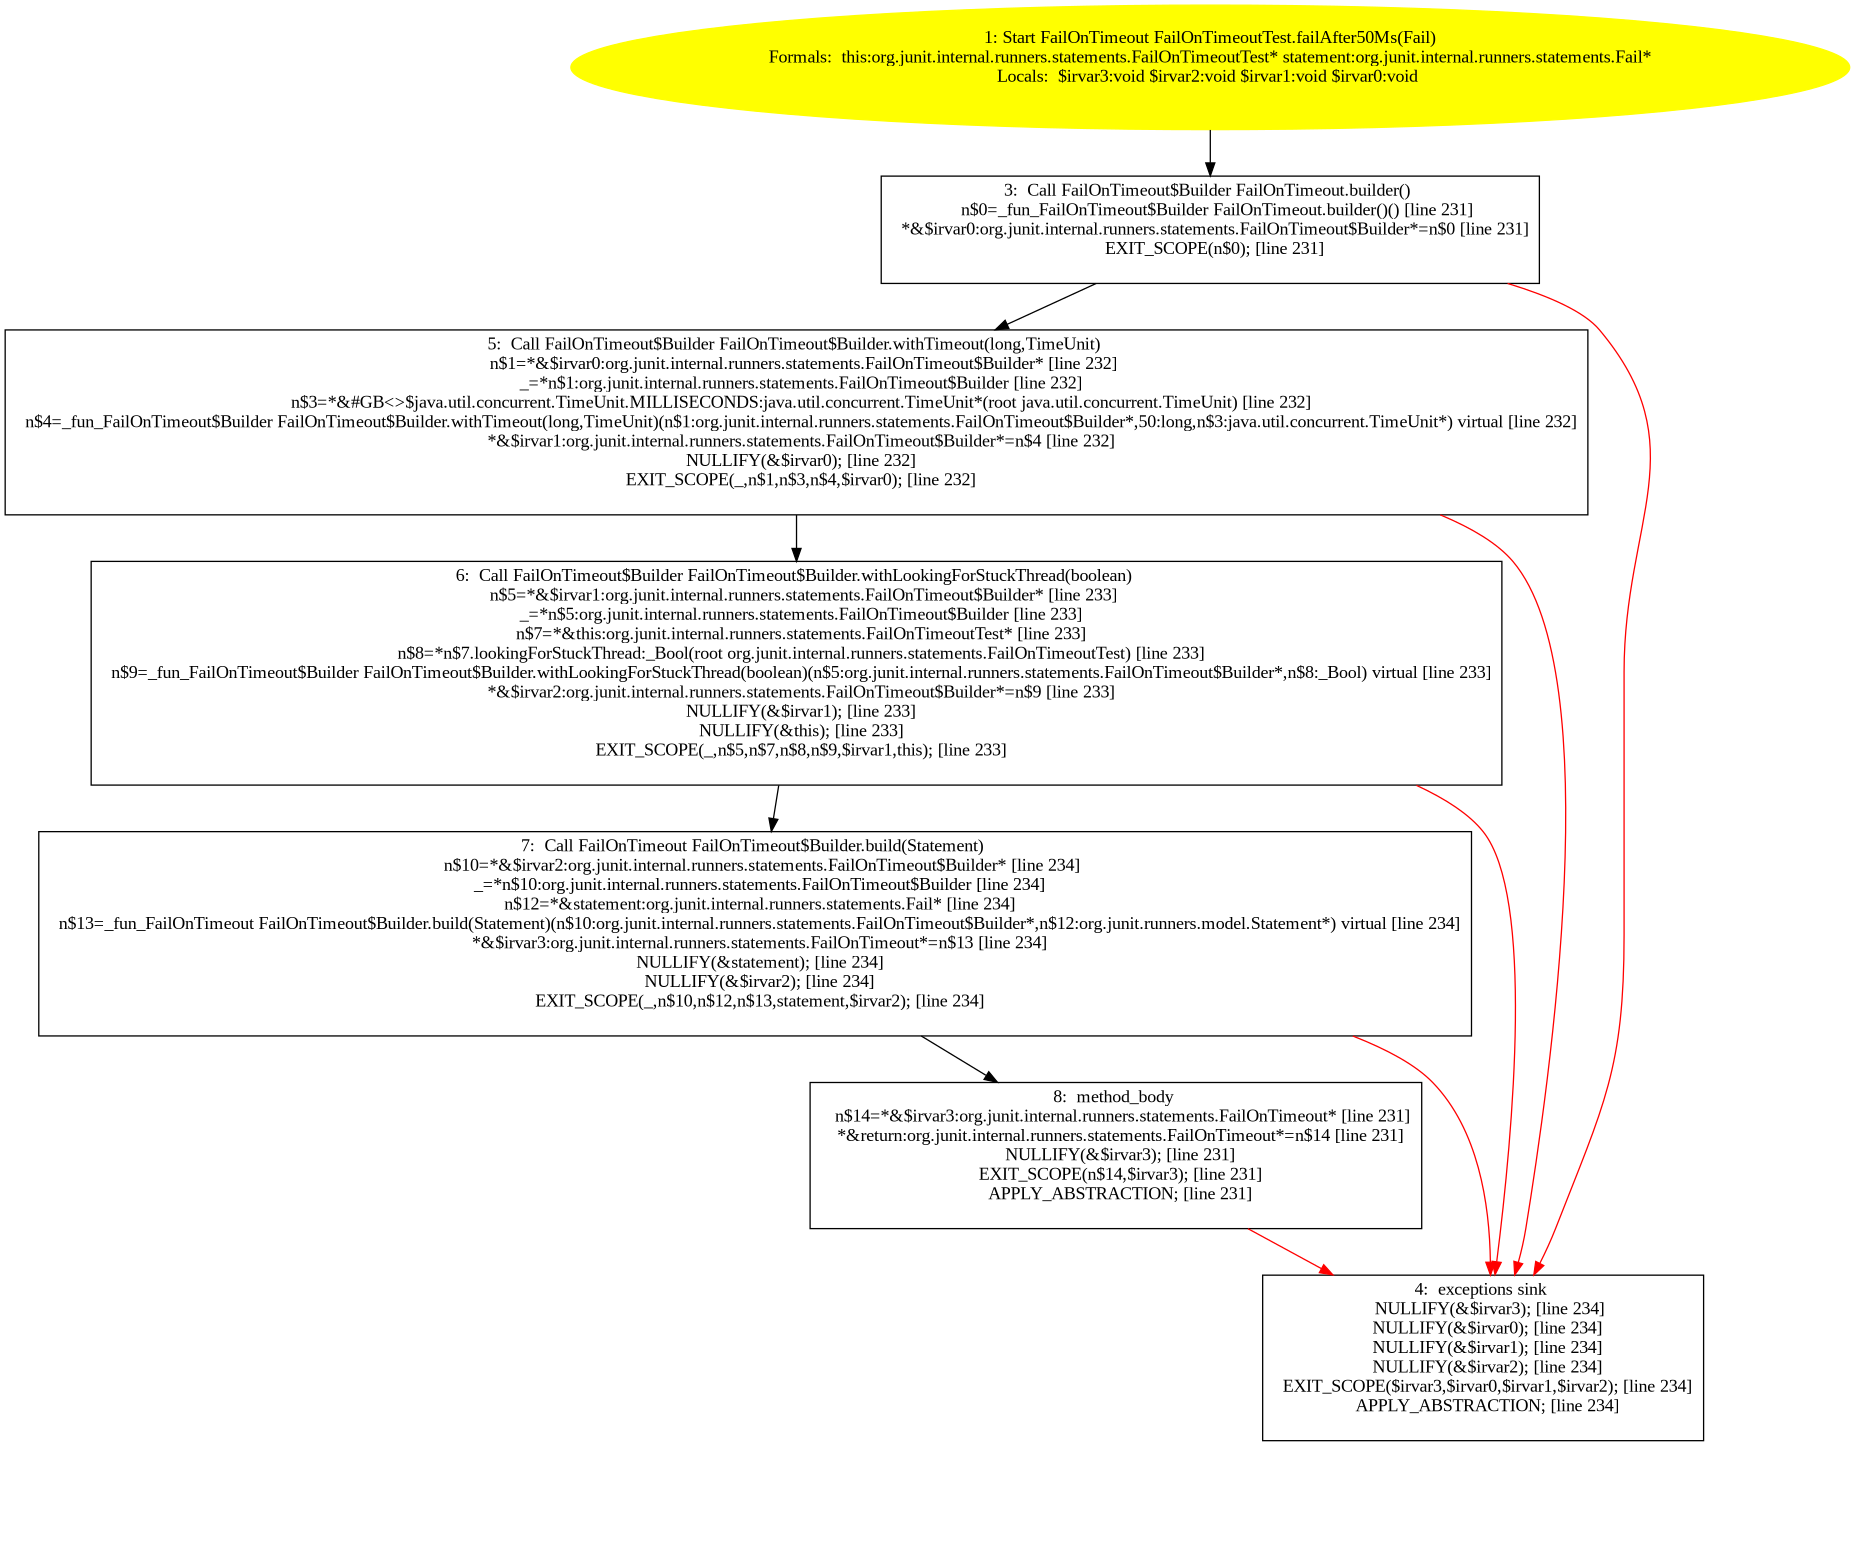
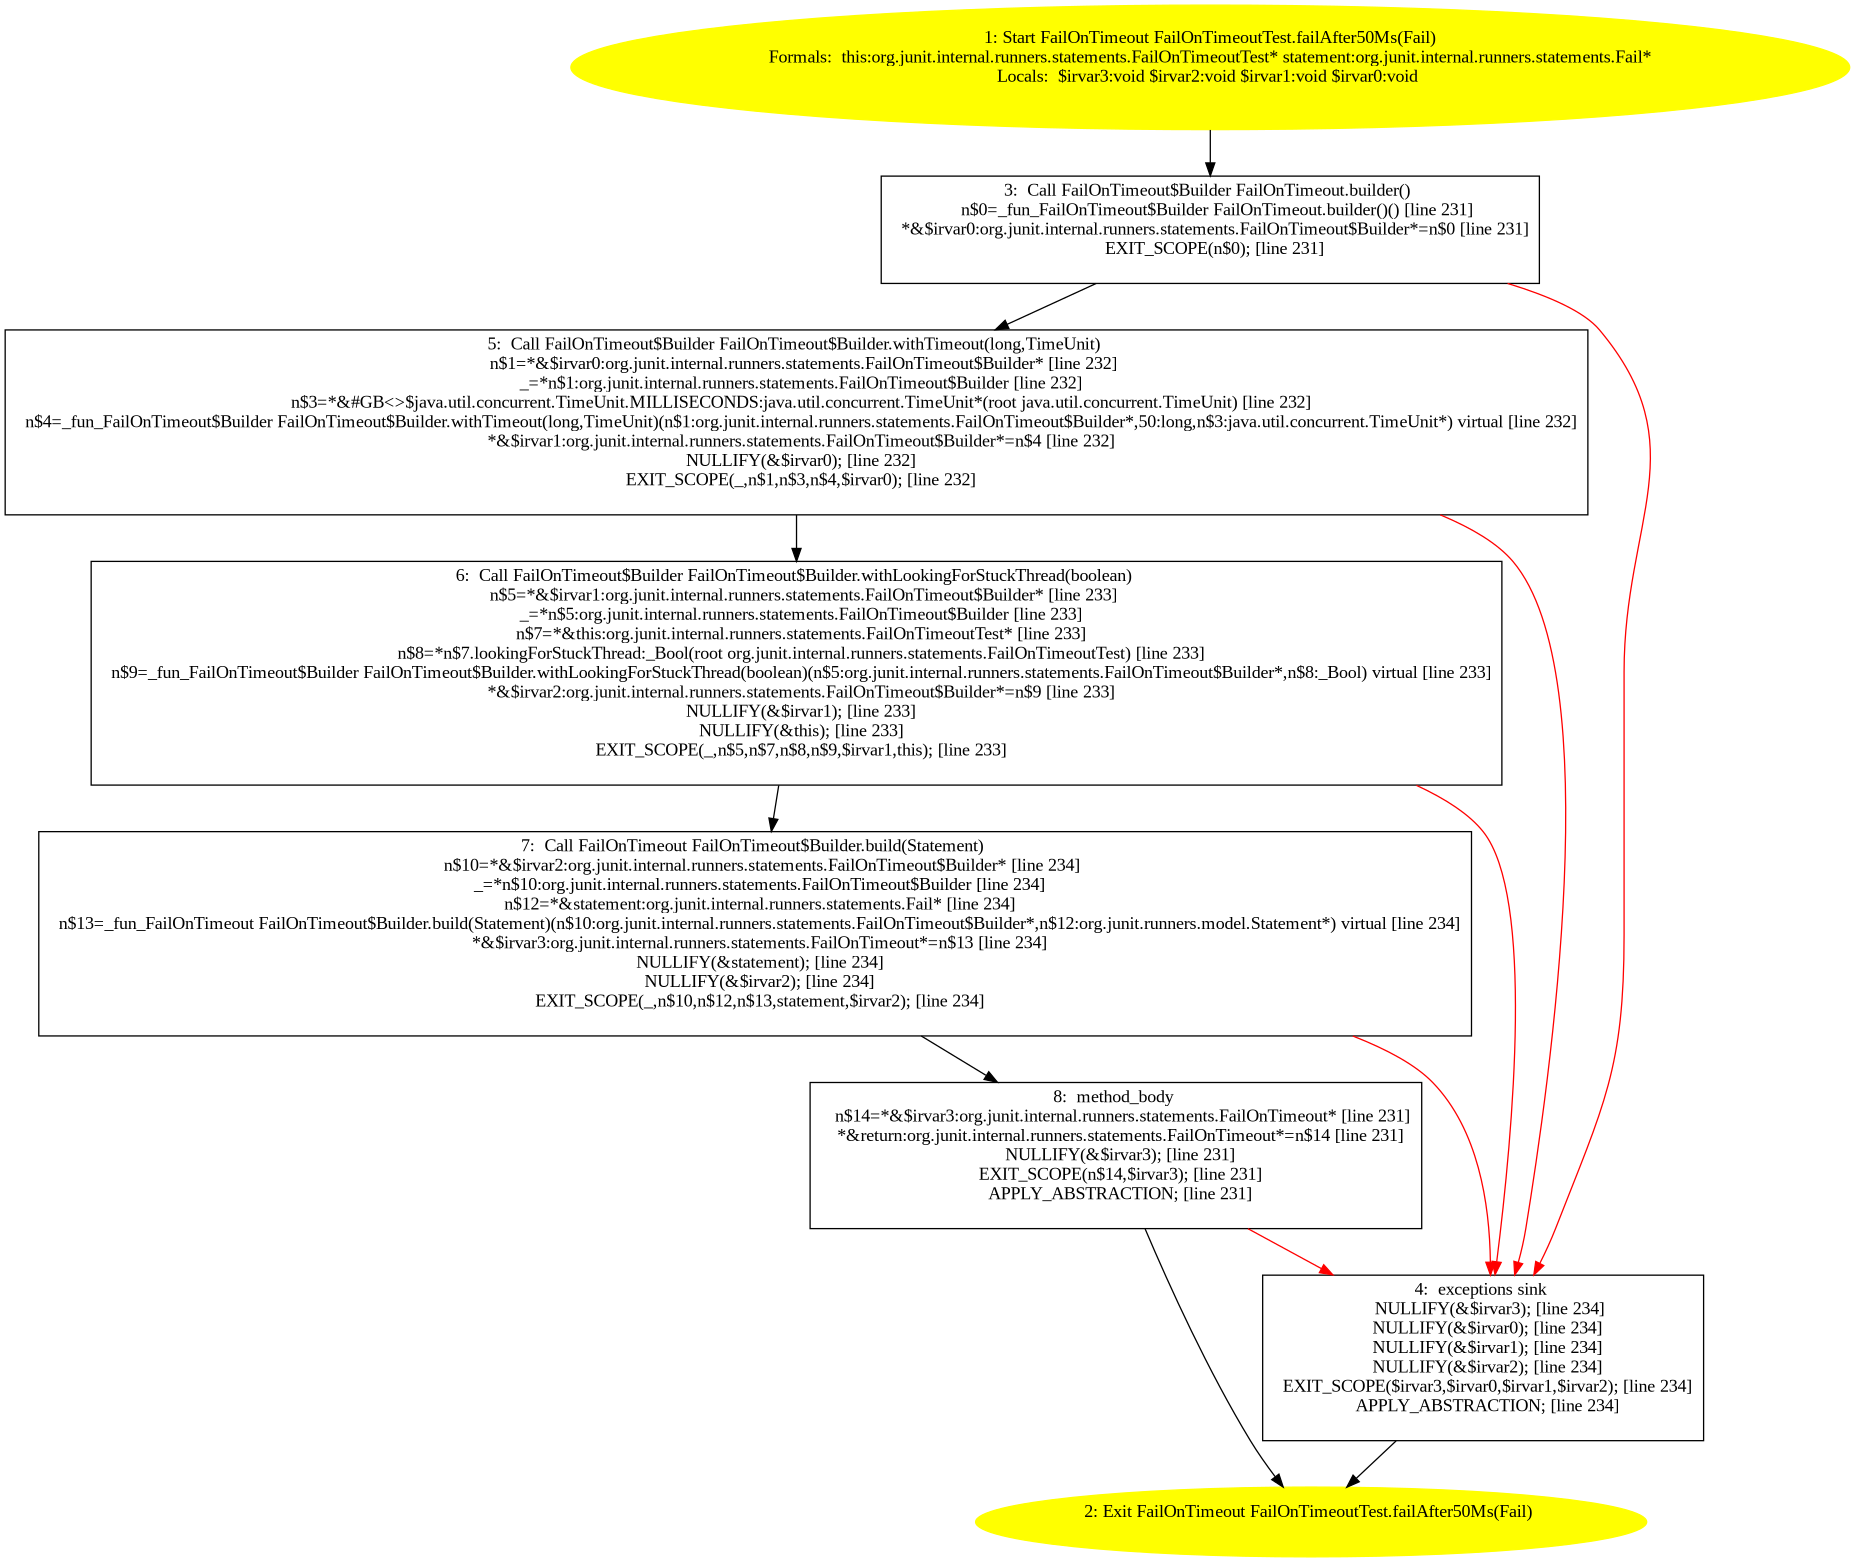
node "2: Exit FailOnTimeout FailOnTimeoutTest.failAfter50Ms(Fail)": added
